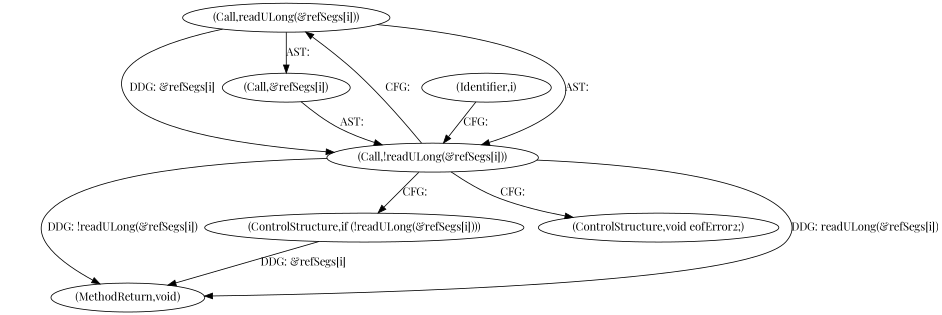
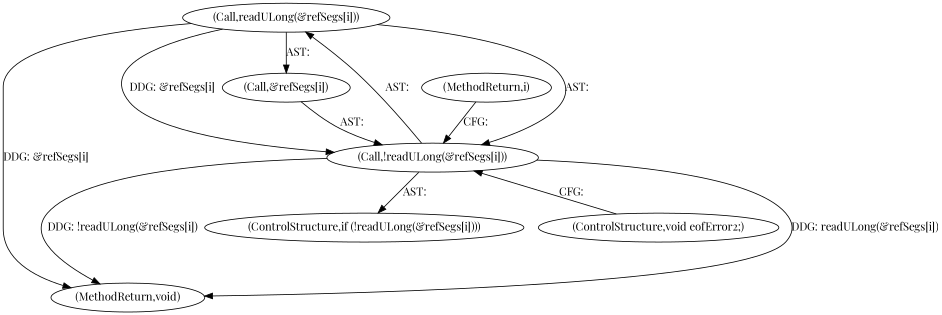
edge "(Call,!readULong(&refSegs[i]))" -> "(Call,readULong(&refSegs[i]))": label "CFG: " -> "AST: "
node "(Identifier,i)": label "(Identifier,i)" -> "(MethodReturn,i)"
edge "(Call,!readULong(&refSegs[i]))" -> "(ControlStructure,if (!readULong(&refSegs[i])))": label "CFG: " -> "AST: "
edge "(Call,!readULong(&refSegs[i]))" -> "(ControlStructure,void eofError2;)": reversed
edge "(ControlStructure,if (!readULong(&refSegs[i])))" -> "(MethodReturn,void)": now "(Call,readULong(&refSegs[i]))" -> "(MethodReturn,void)"
